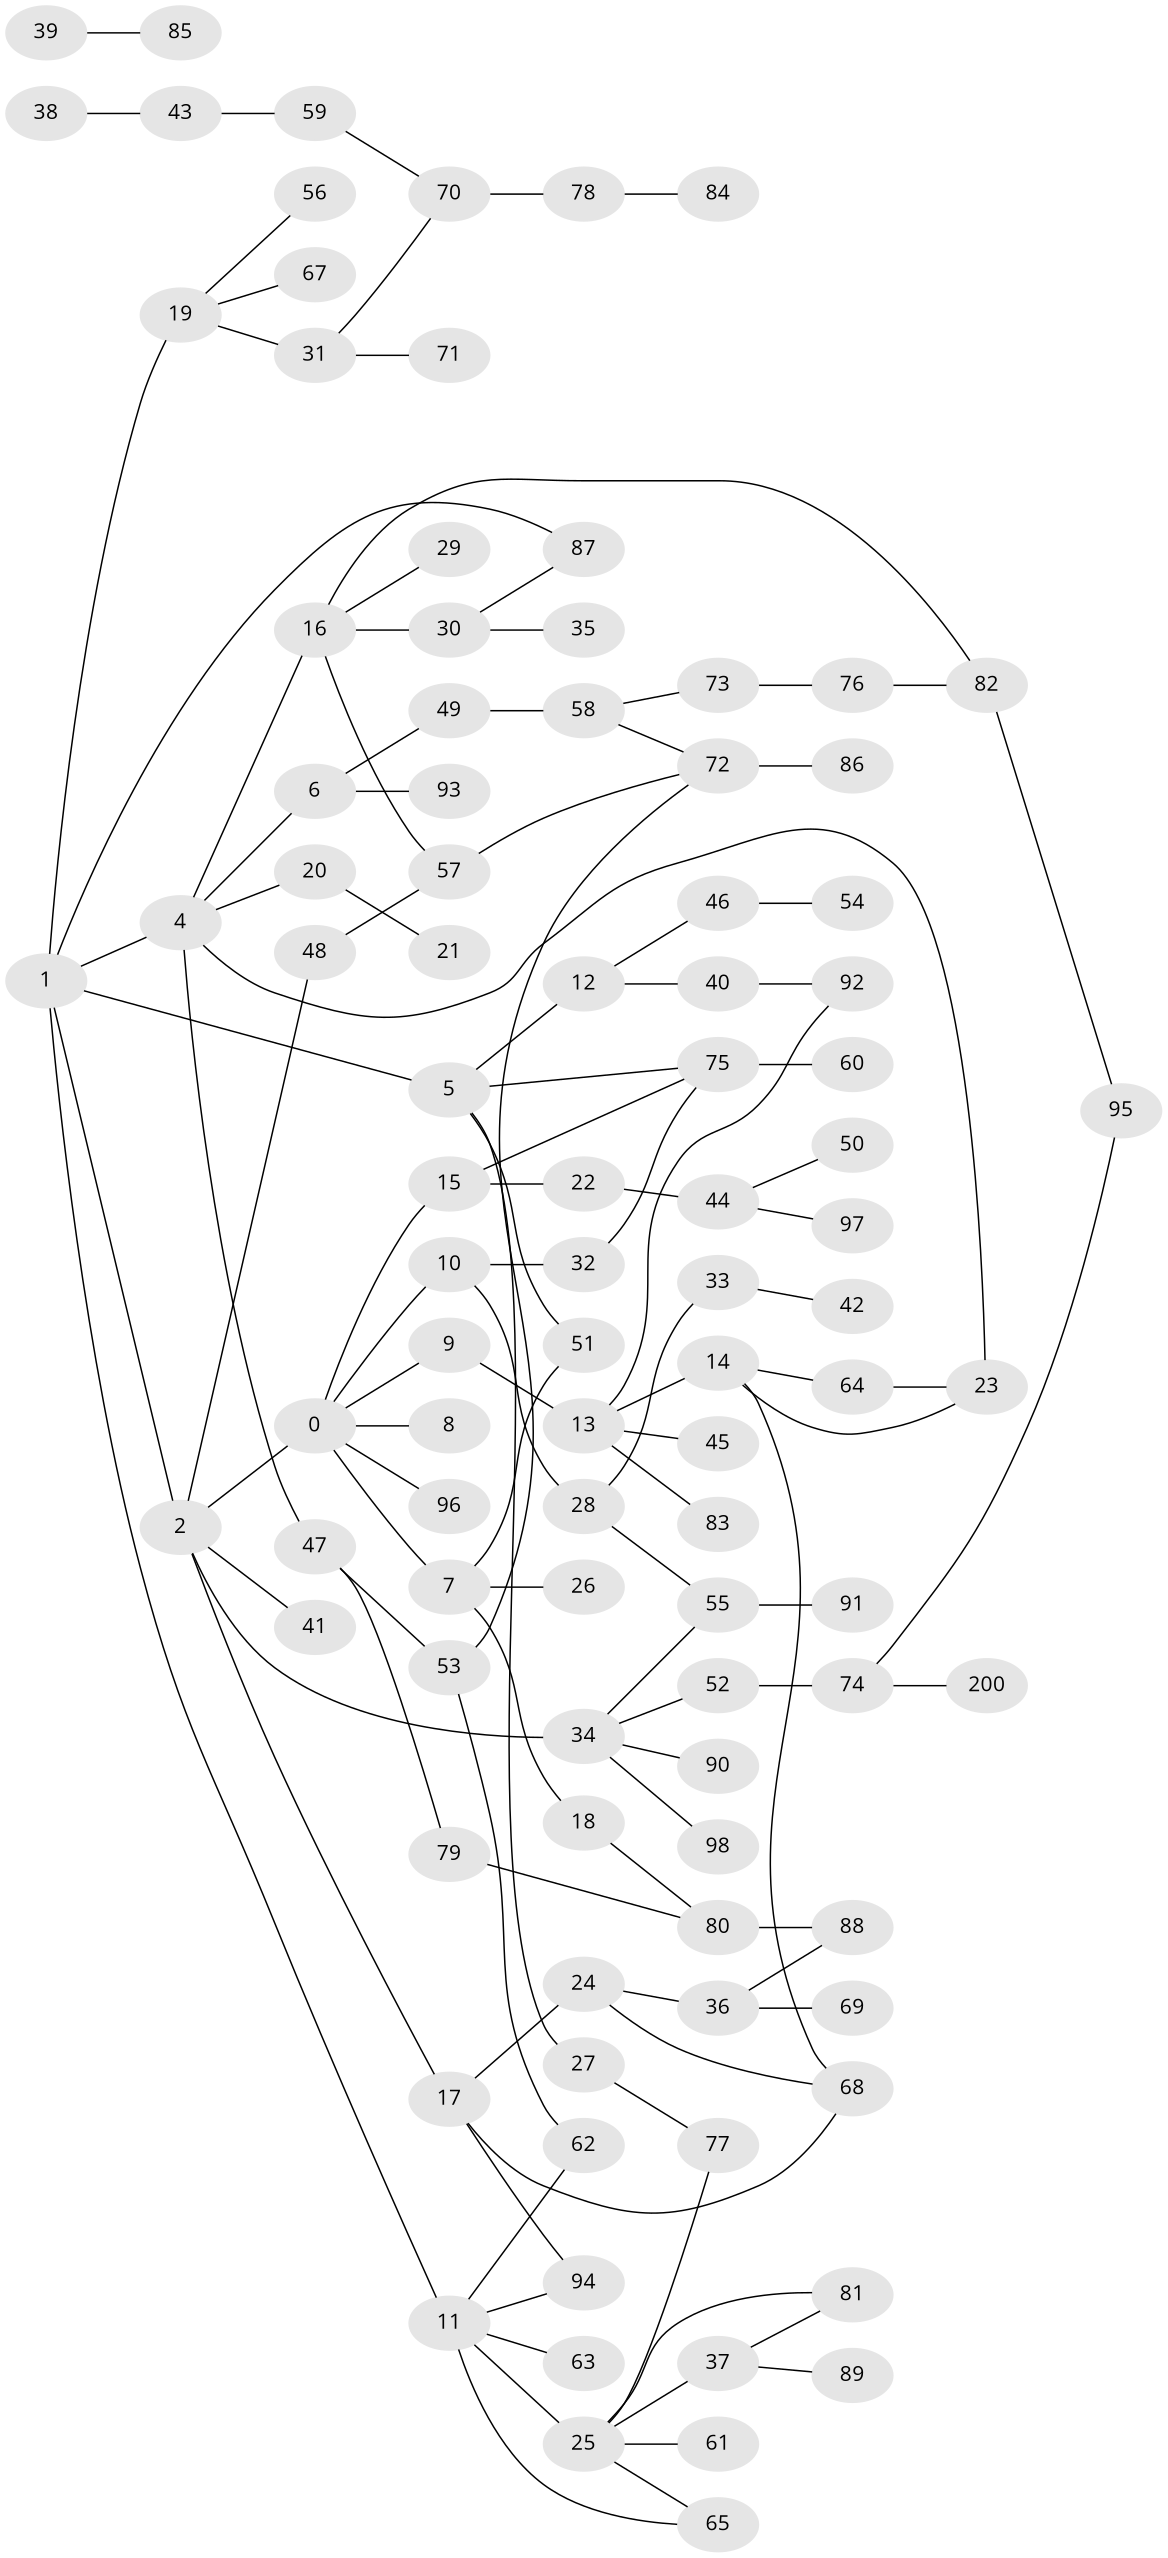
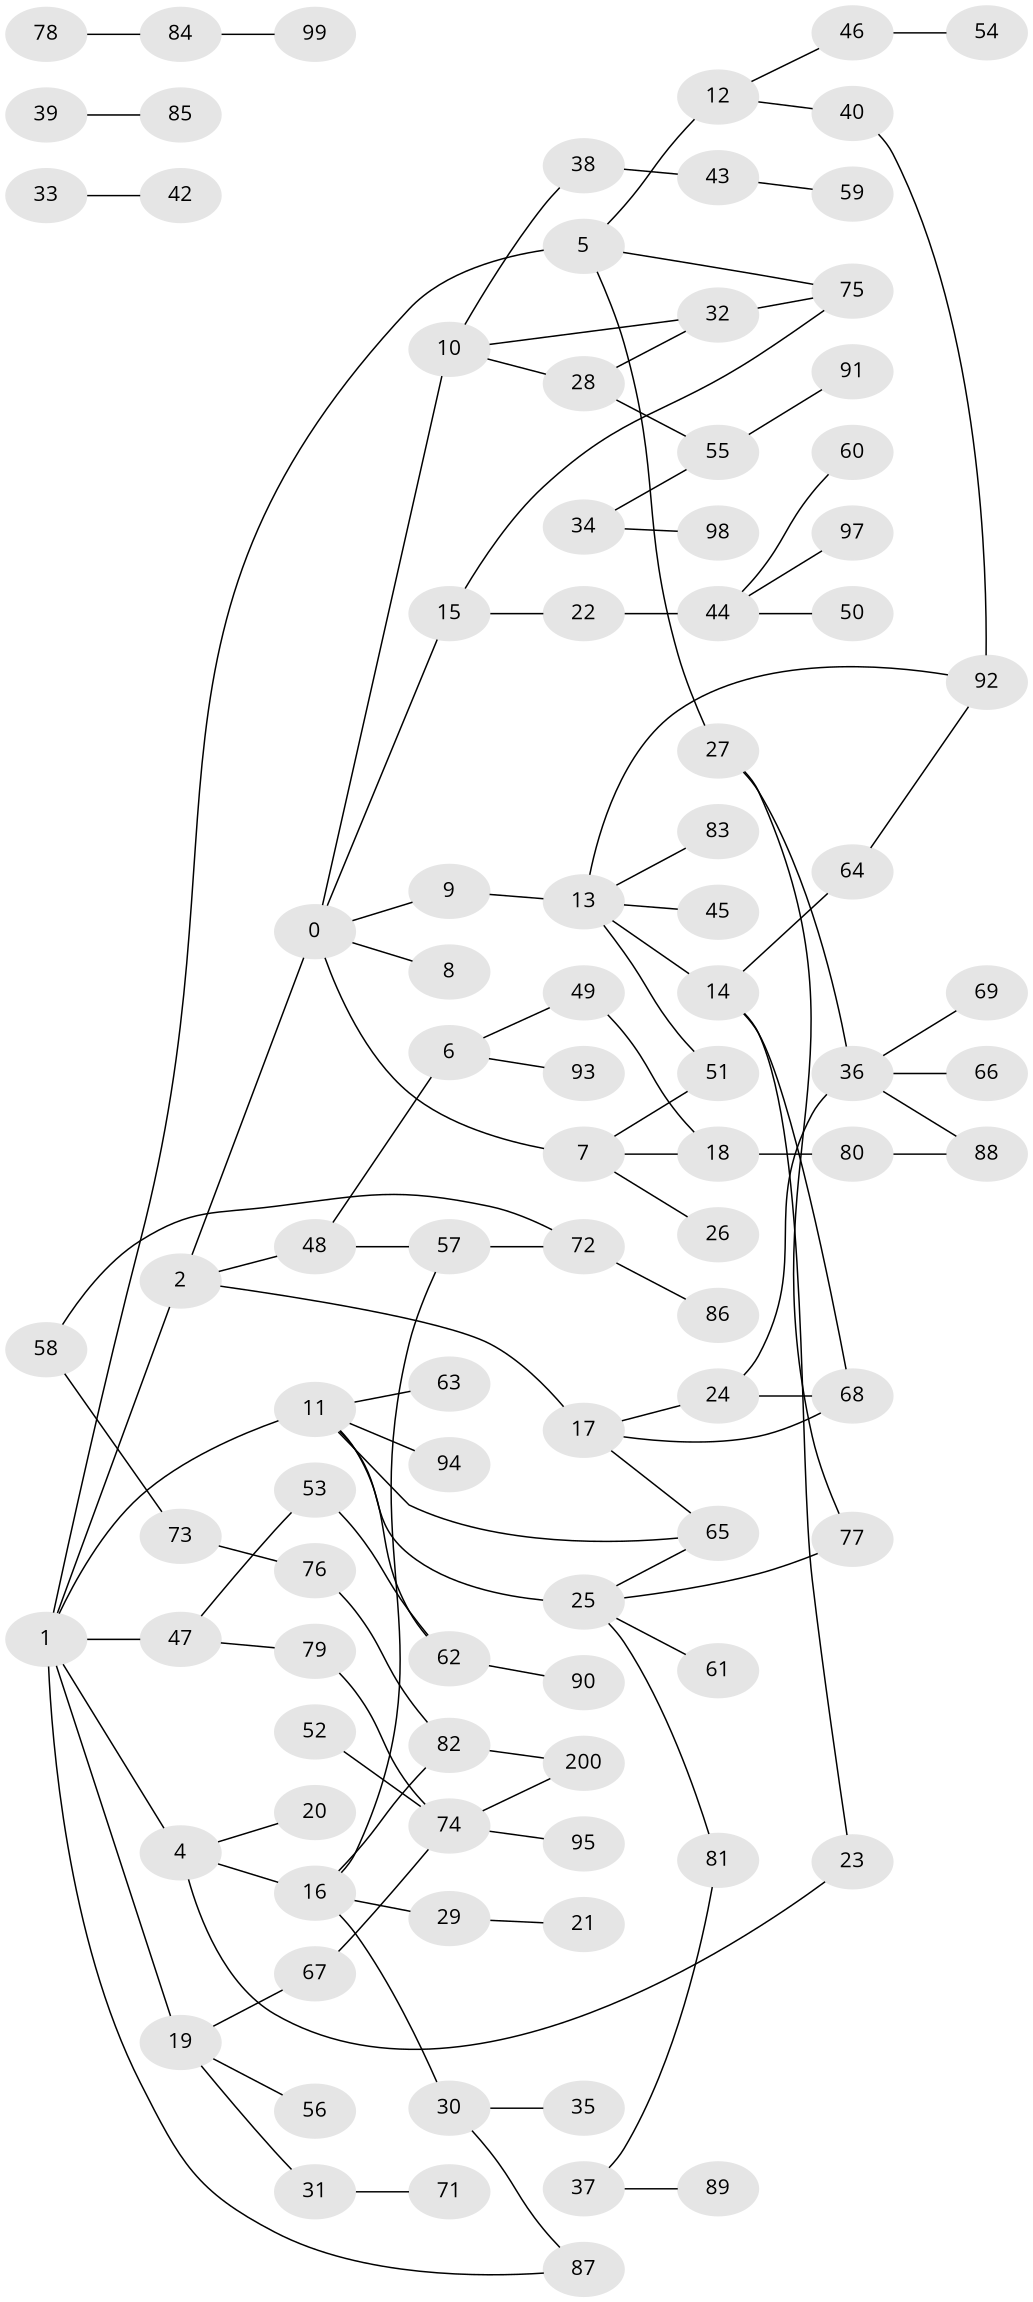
node "99": added
node "70": removed
edge "38" -- "10": added
edge "49" -- "58": now "49" -- "18"
edge "6" -- "4": now "6" -- "48"
edge "27" -- "36": added
edge "82" -- "95": now "82" -- "200"
edge "20" -- "21": now "29" -- "21"
edge "75" -- "60": now "44" -- "60"
node "66": added
edge "72" -- "53": removed
edge "4" -- "47": now "1" -- "47"
edge "5" -- "51": now "13" -- "51"
edge "64" -- "23": now "64" -- "92"
edge "33" -- "28": now "32" -- "28"
node "96": removed
node "41": removed
edge "2" -- "34": removed
edge "52" -- "34": removed
edge "34" -- "90": now "62" -- "90"
edge "79" -- "80": now "79" -- "74"
edge "74" -- "67": added
edge "17" -- "94": now "17" -- "65"
edge "37" -- "25": removed
